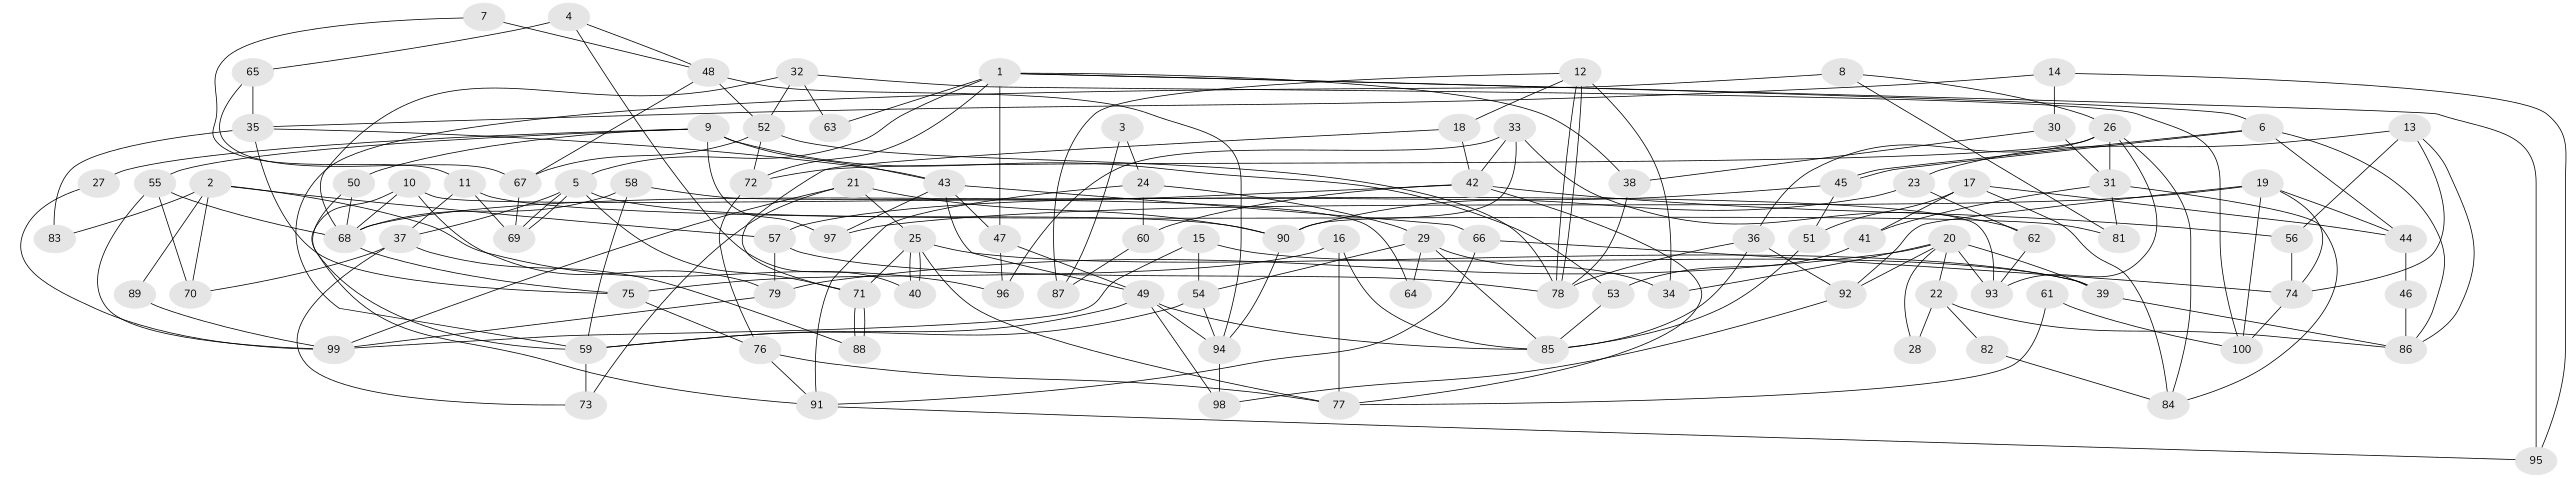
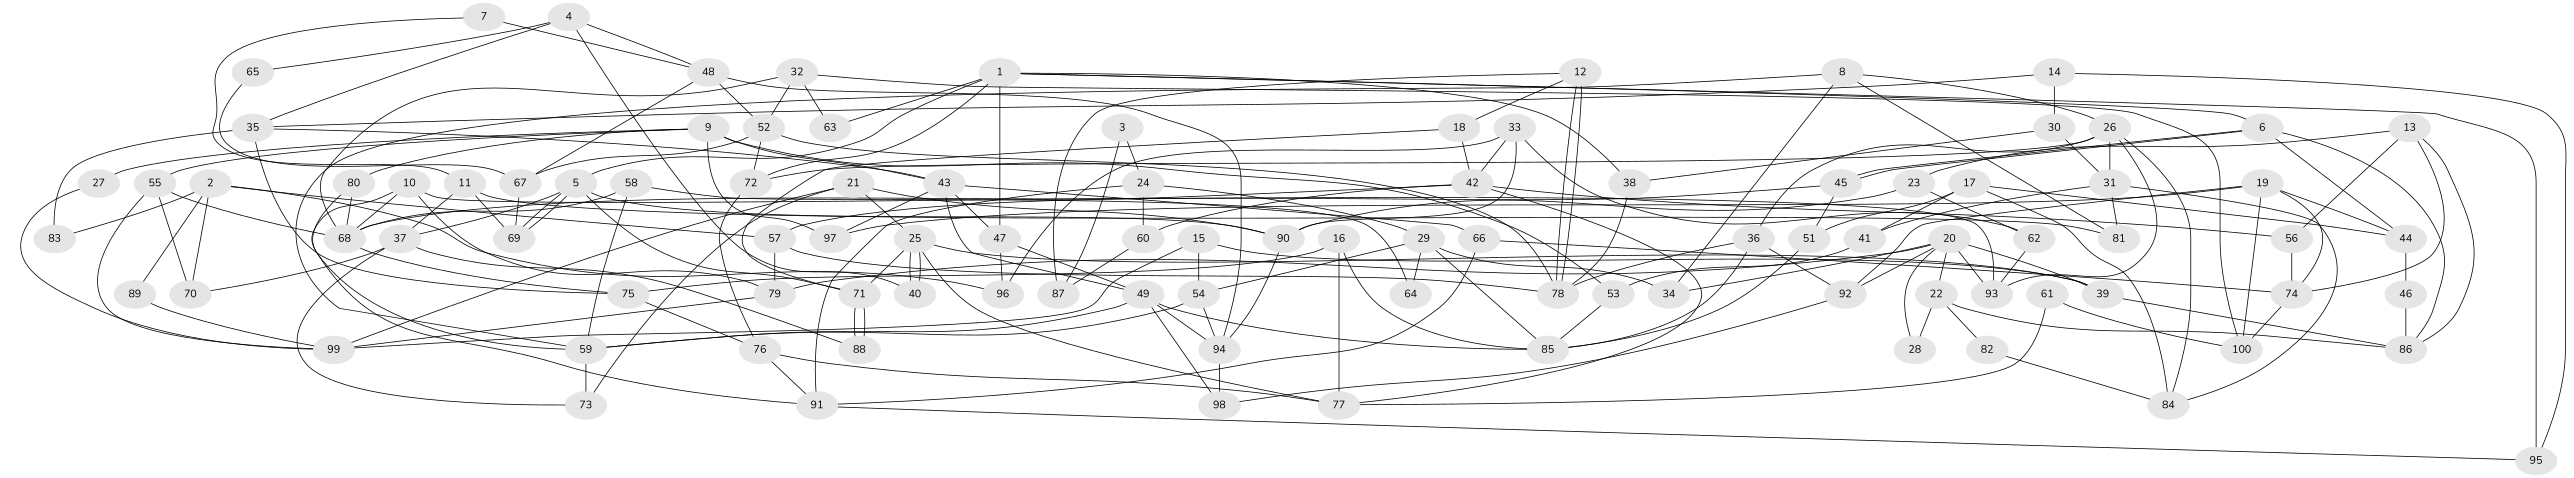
edge "65" -- "35": now "4" -- "35"
edge "12" -- "34": now "8" -- "34"
node "50": label "50" -> "80"
